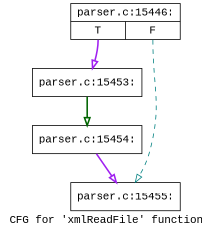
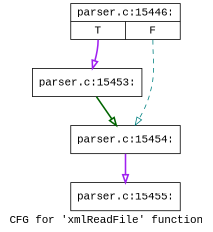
edge "parser.c:15446:" -> "parser.c:15455:": now "parser.c:15446:" -> "parser.c:15454:"
